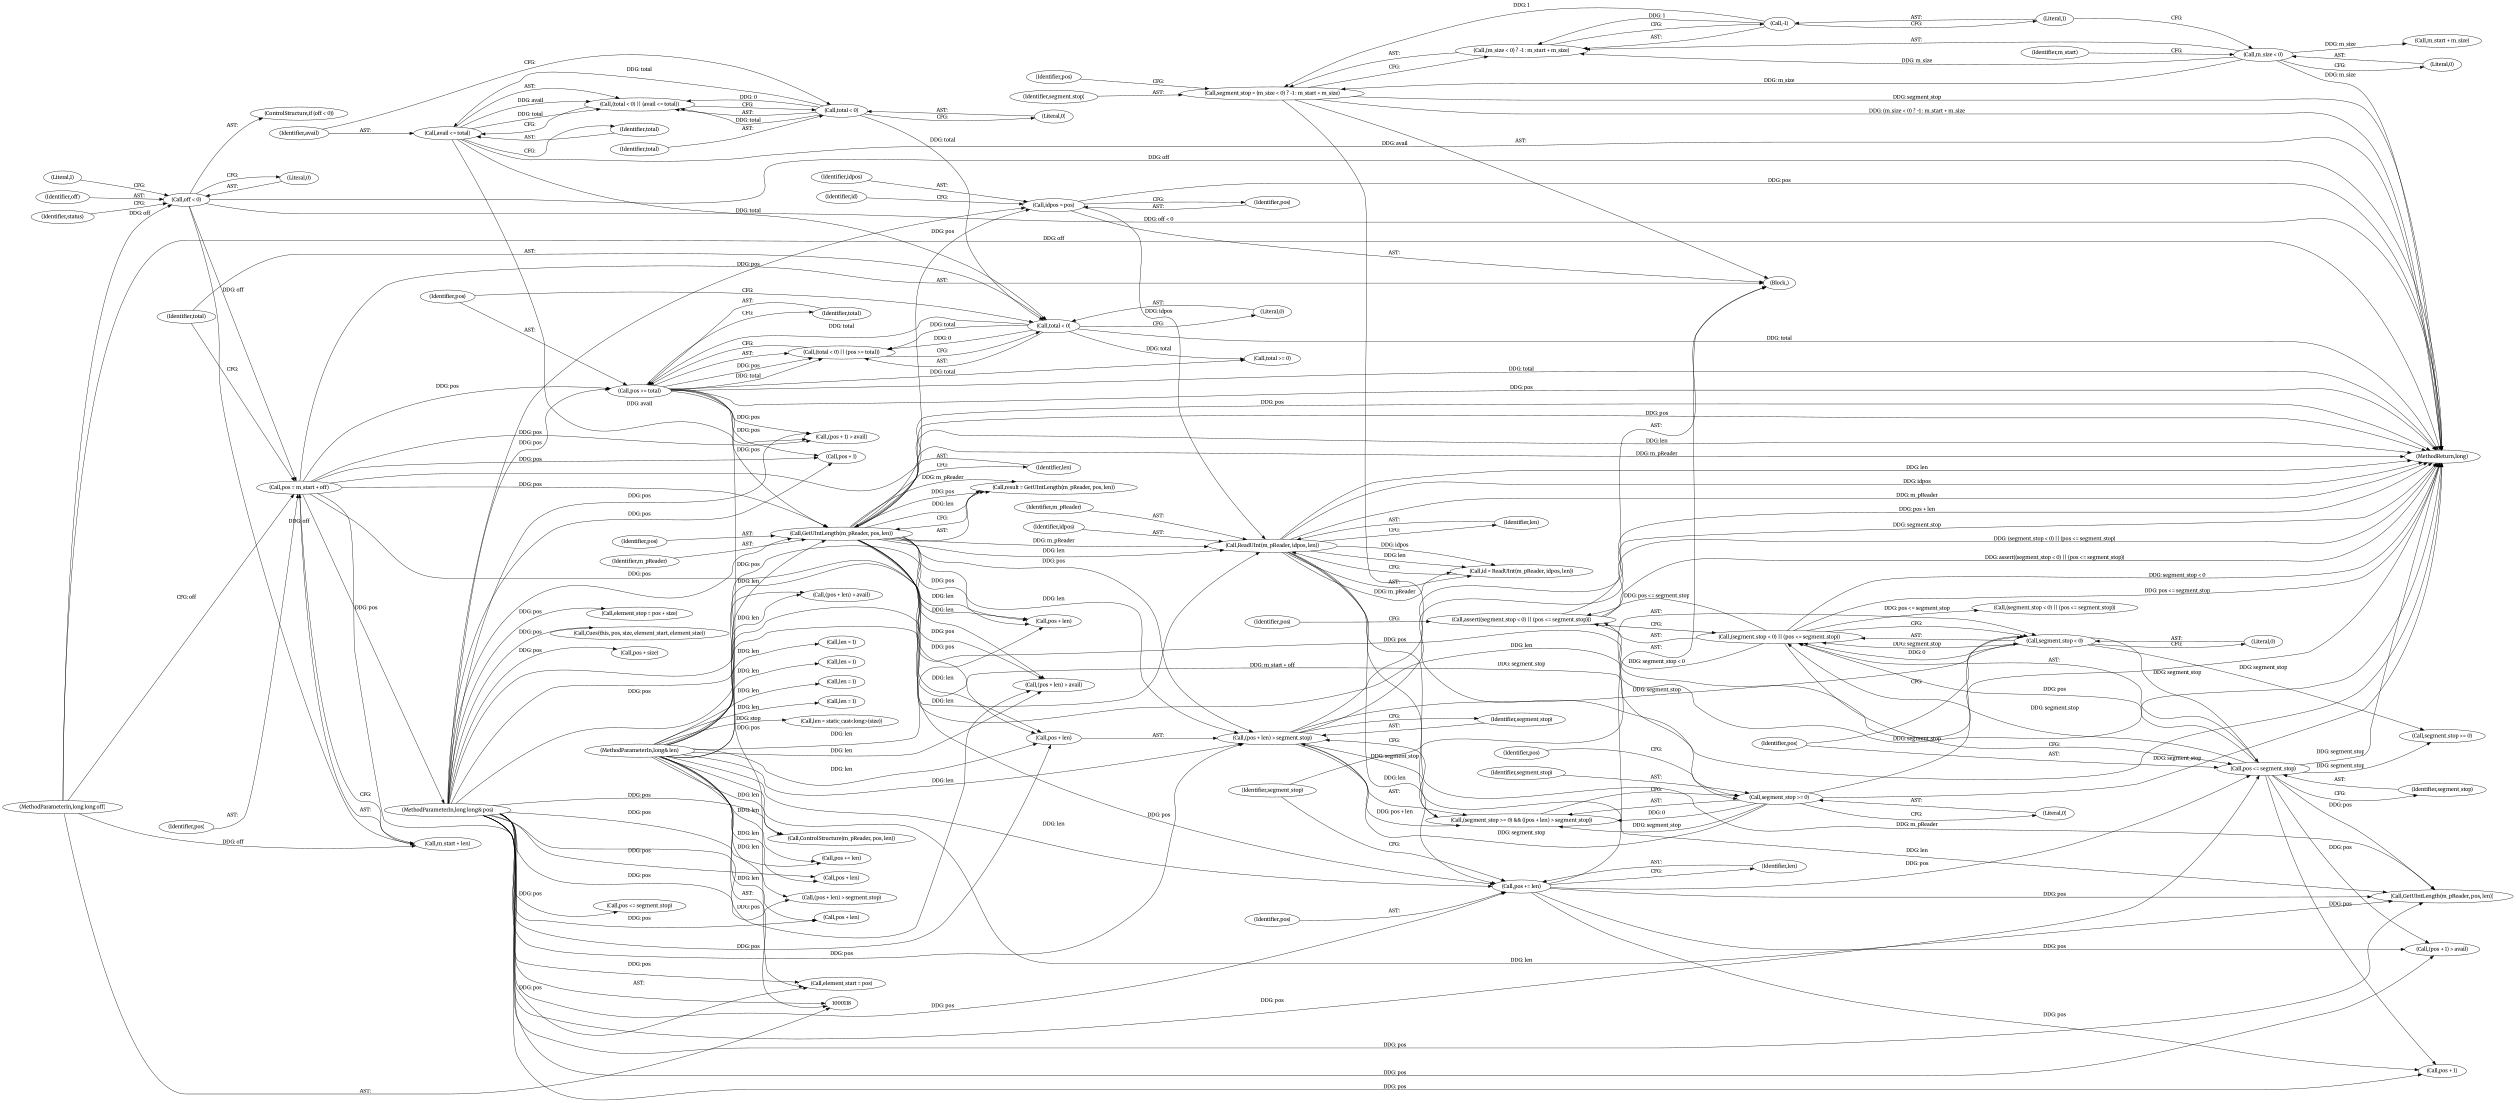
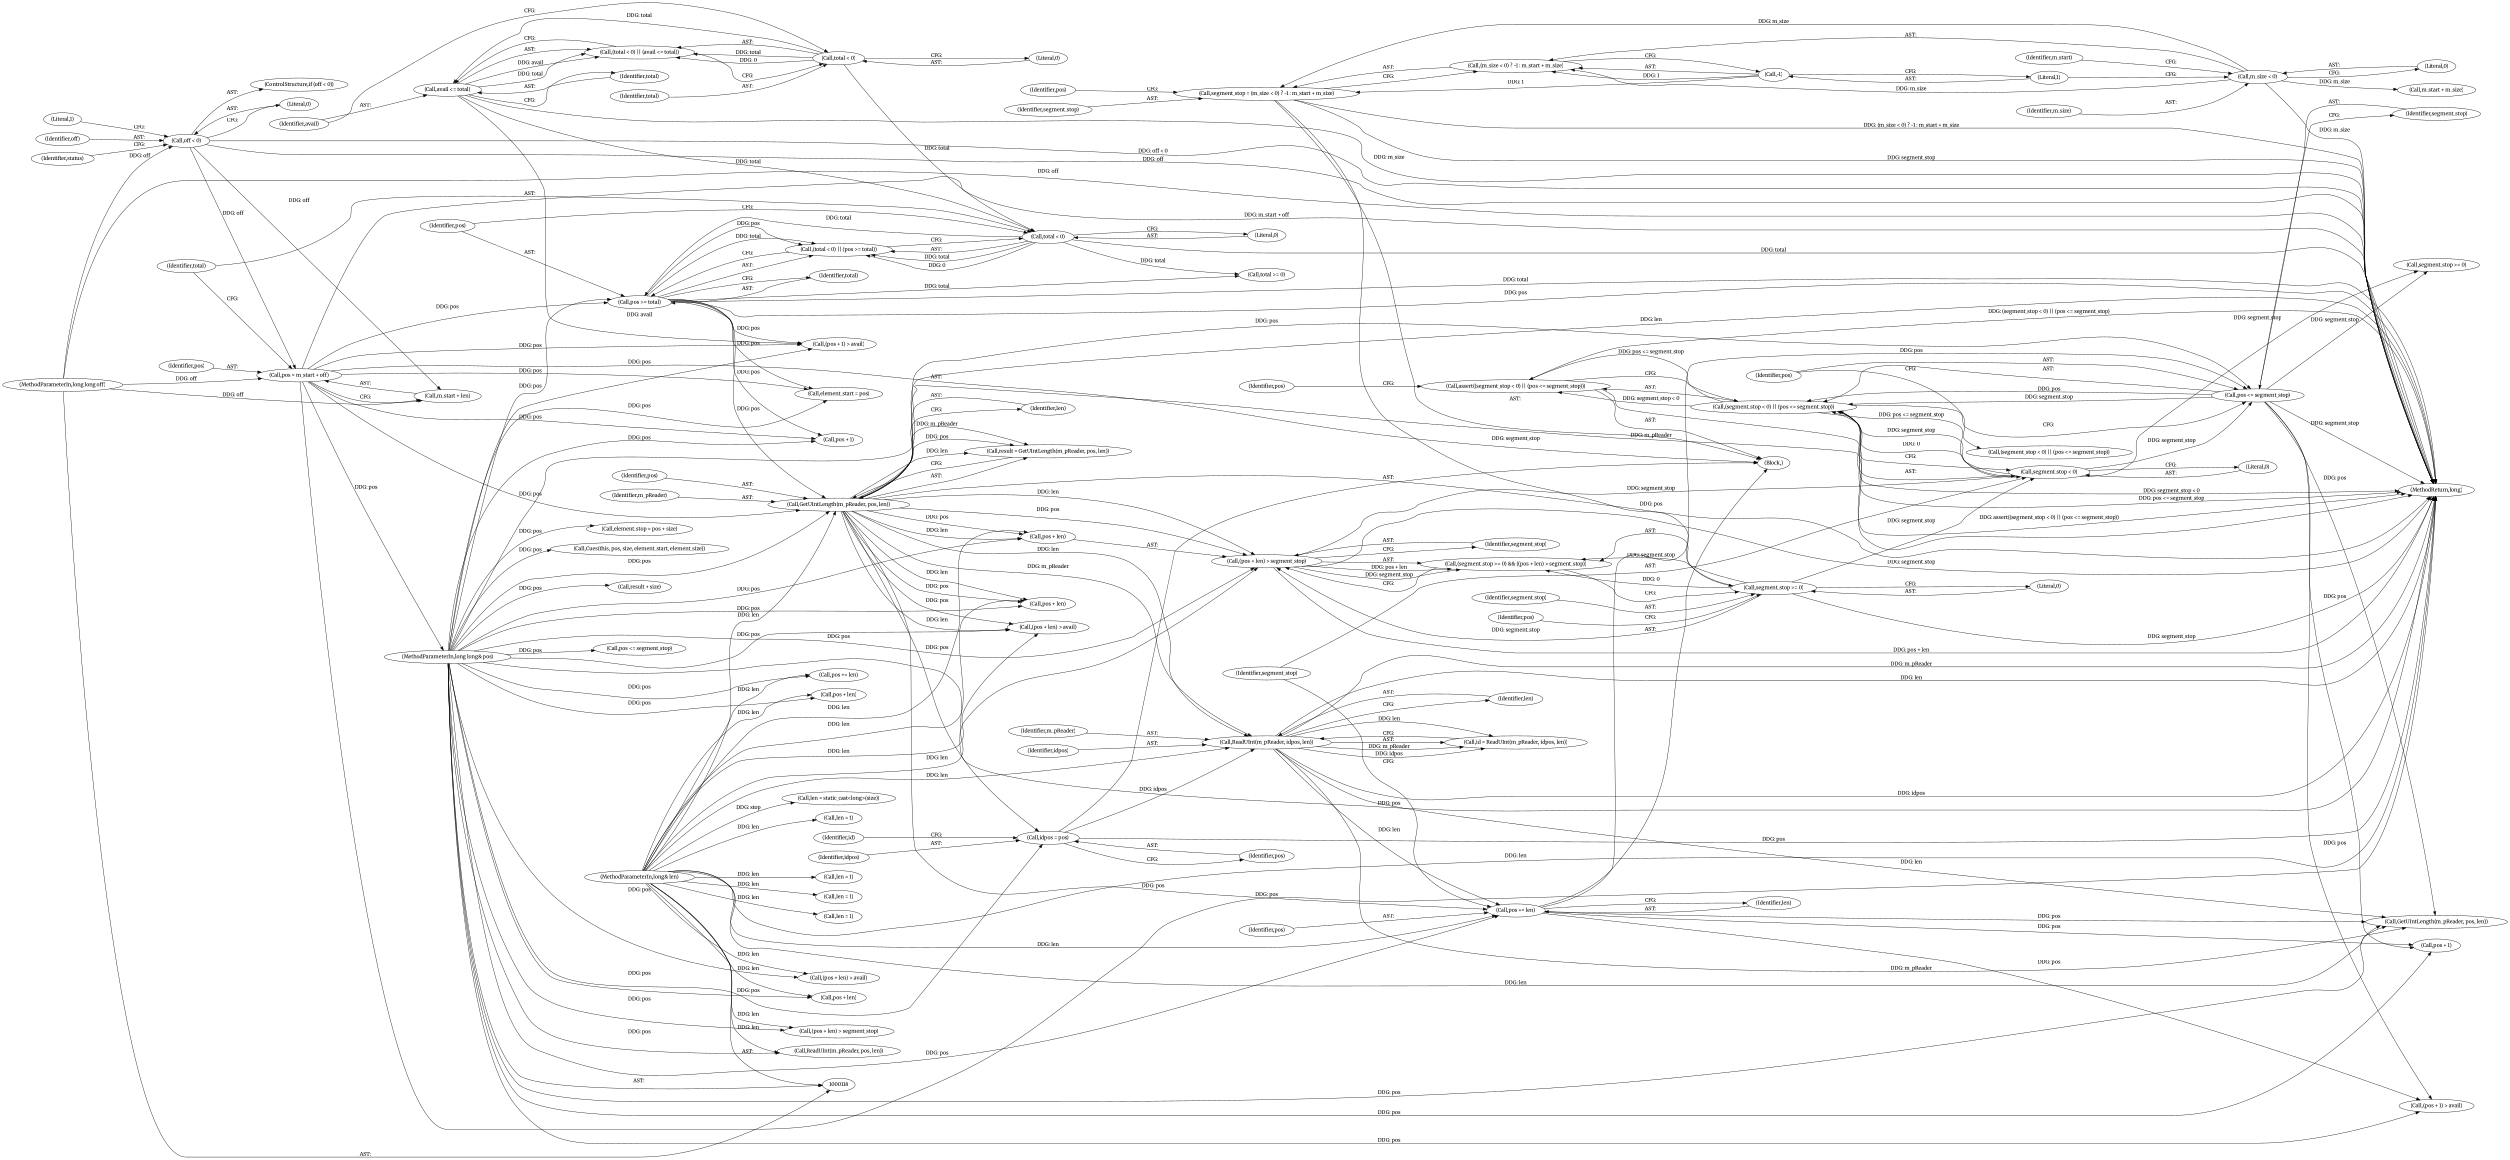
node "(Identifier,m_size)": added
edge "(Call,avail <= total)" -> "(MethodReturn,long)": label "DDG: avail" -> "DDG: m_size"
edge "(MethodParameterIn,long long off)" -> "(Call,pos = m_start + off)": label "CFG: off" -> "DDG: off"
node "(Call,pos + size)": label "(Call,pos + size)" -> "(Call,result + size)"
node "(Call,ControlStructure(m_pReader, pos, len))": label "(Call,ControlStructure(m_pReader, pos, len))" -> "(Call,ReadUInt(m_pReader, pos, len))"
